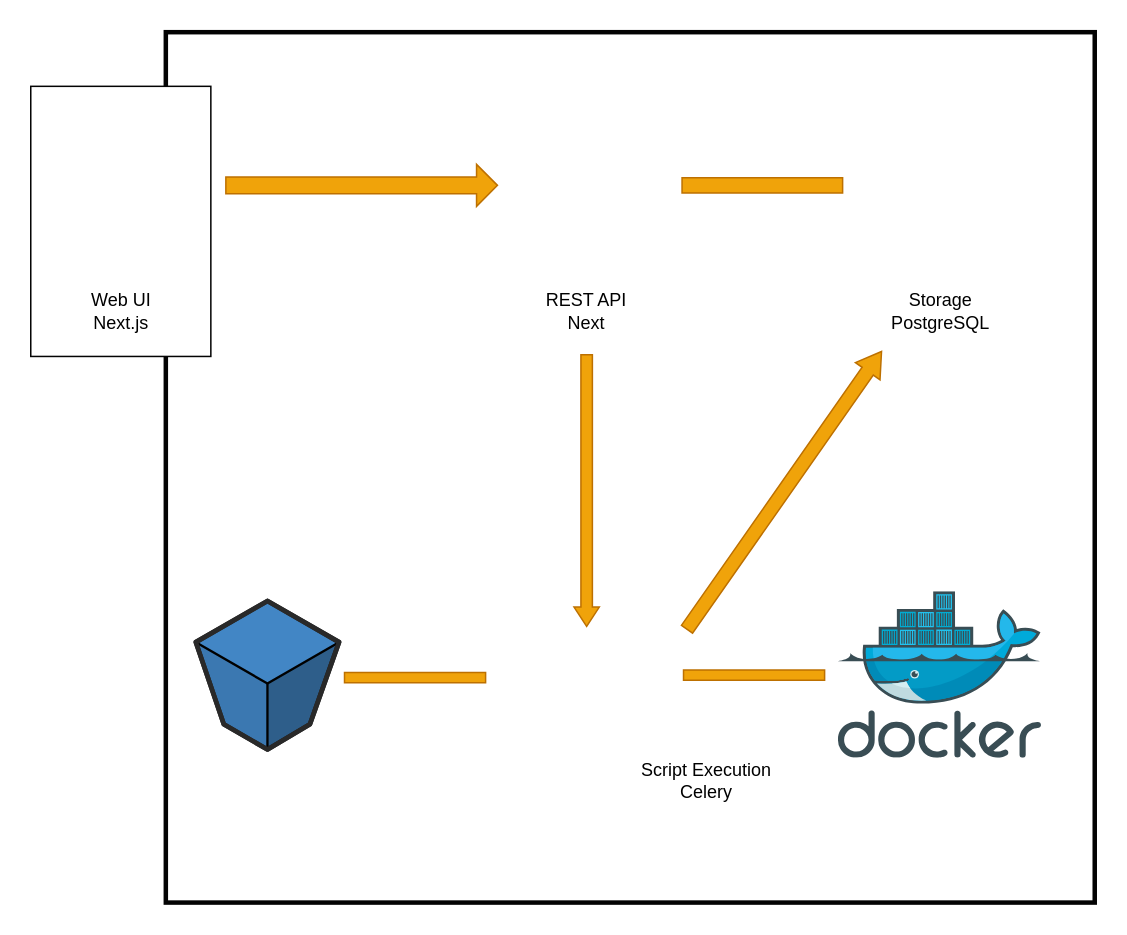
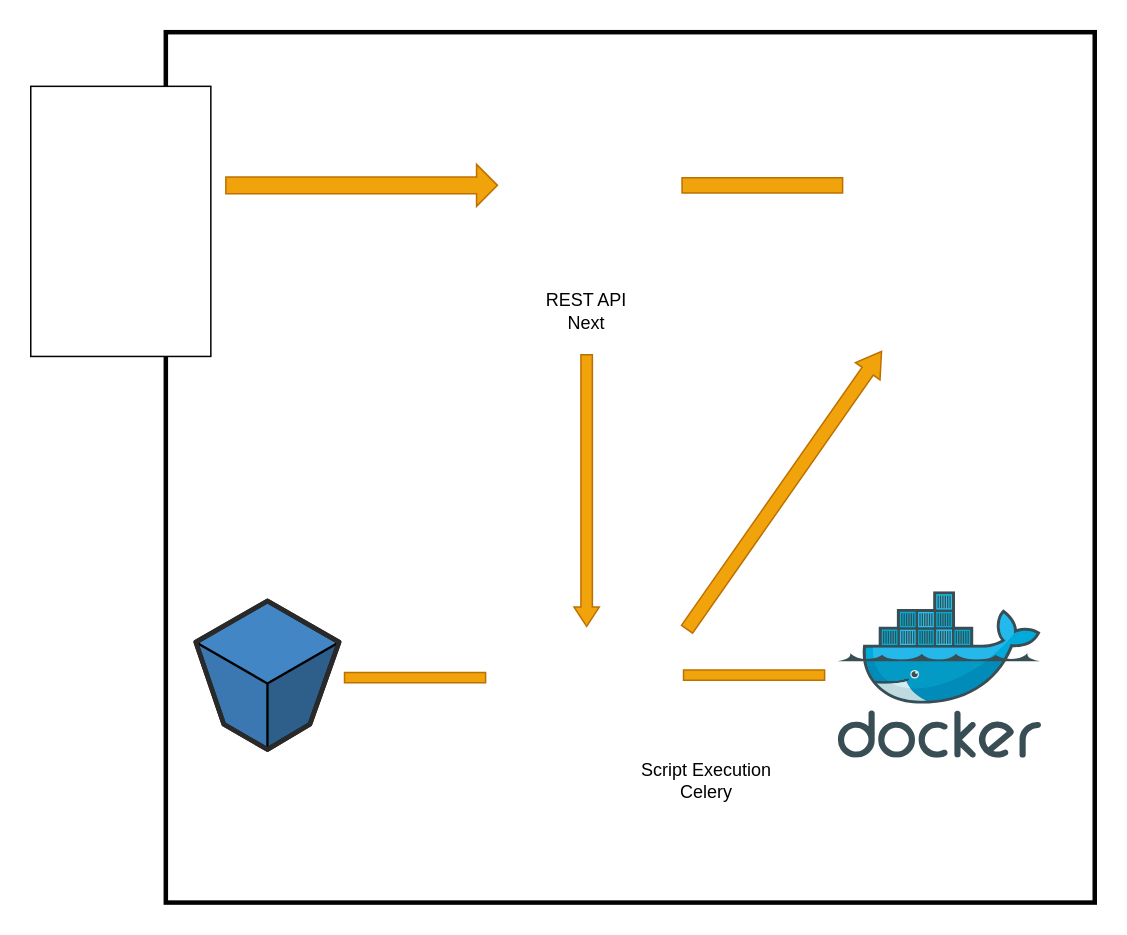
node "Web UI Next.js": removed
node "Storage PostgreSQL": removed
